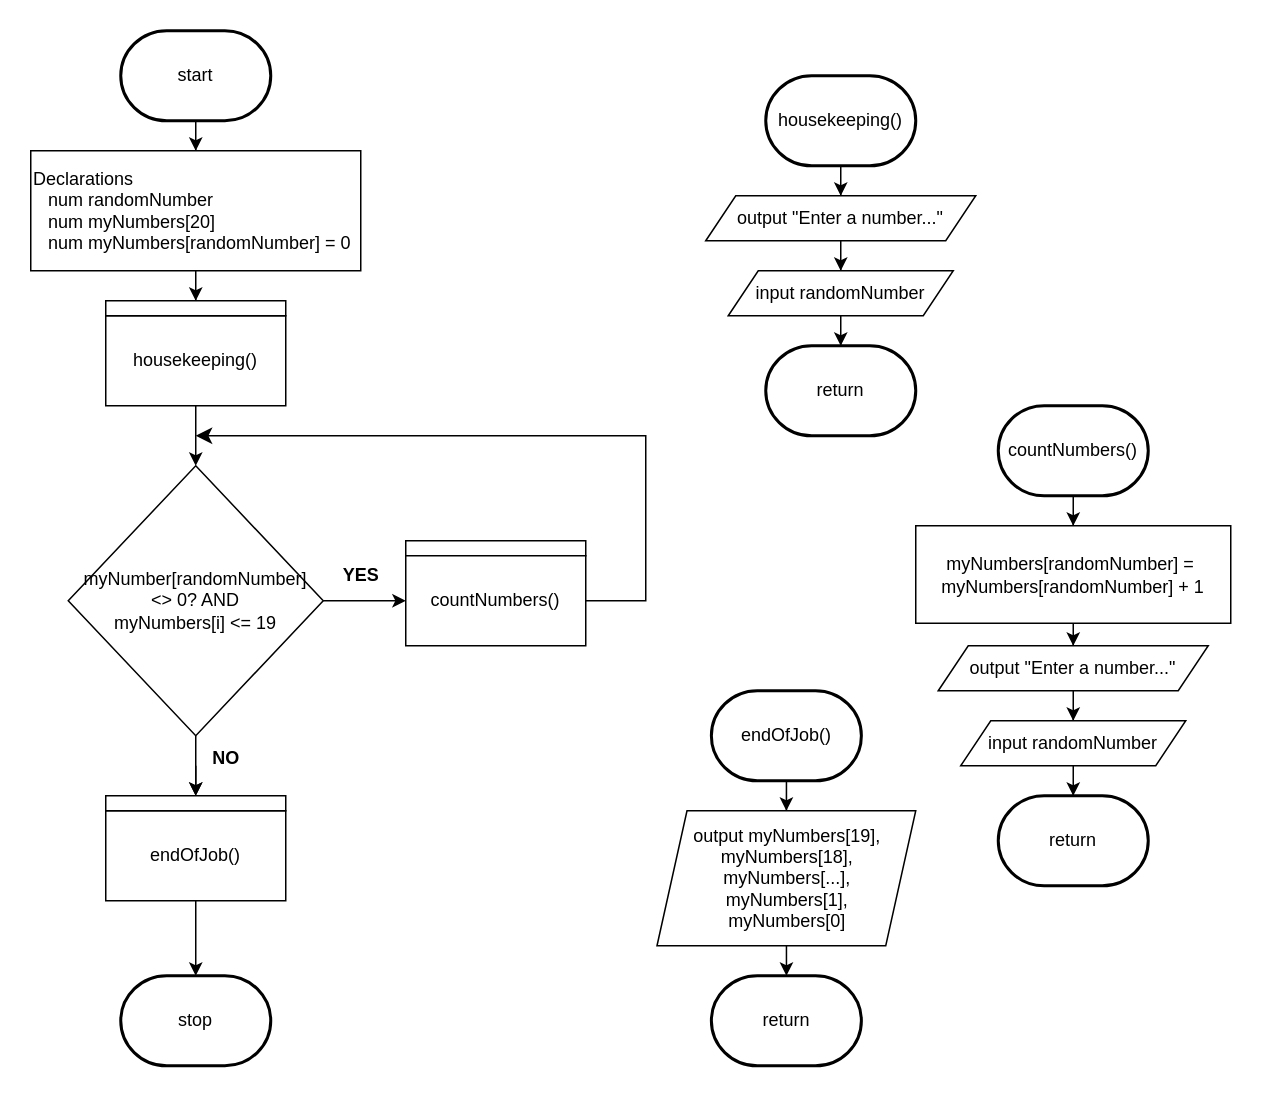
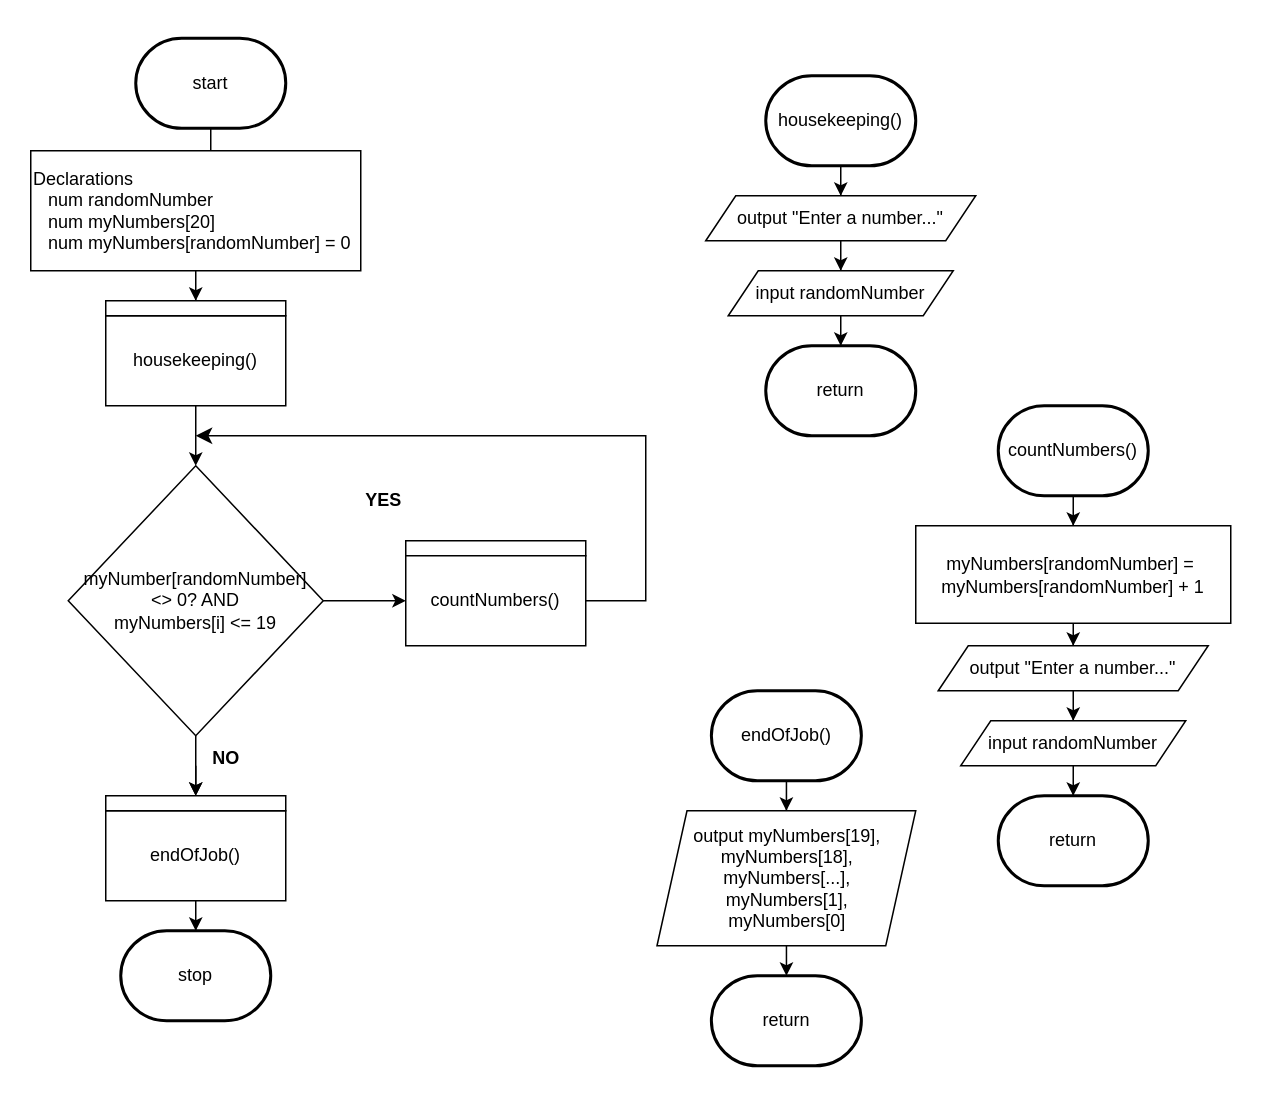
node "start": moved (196, 76) -> (211, 83)
node "YES": moved (361, 575) -> (383, 500)
node "stop": moved (196, 1021) -> (196, 976)
